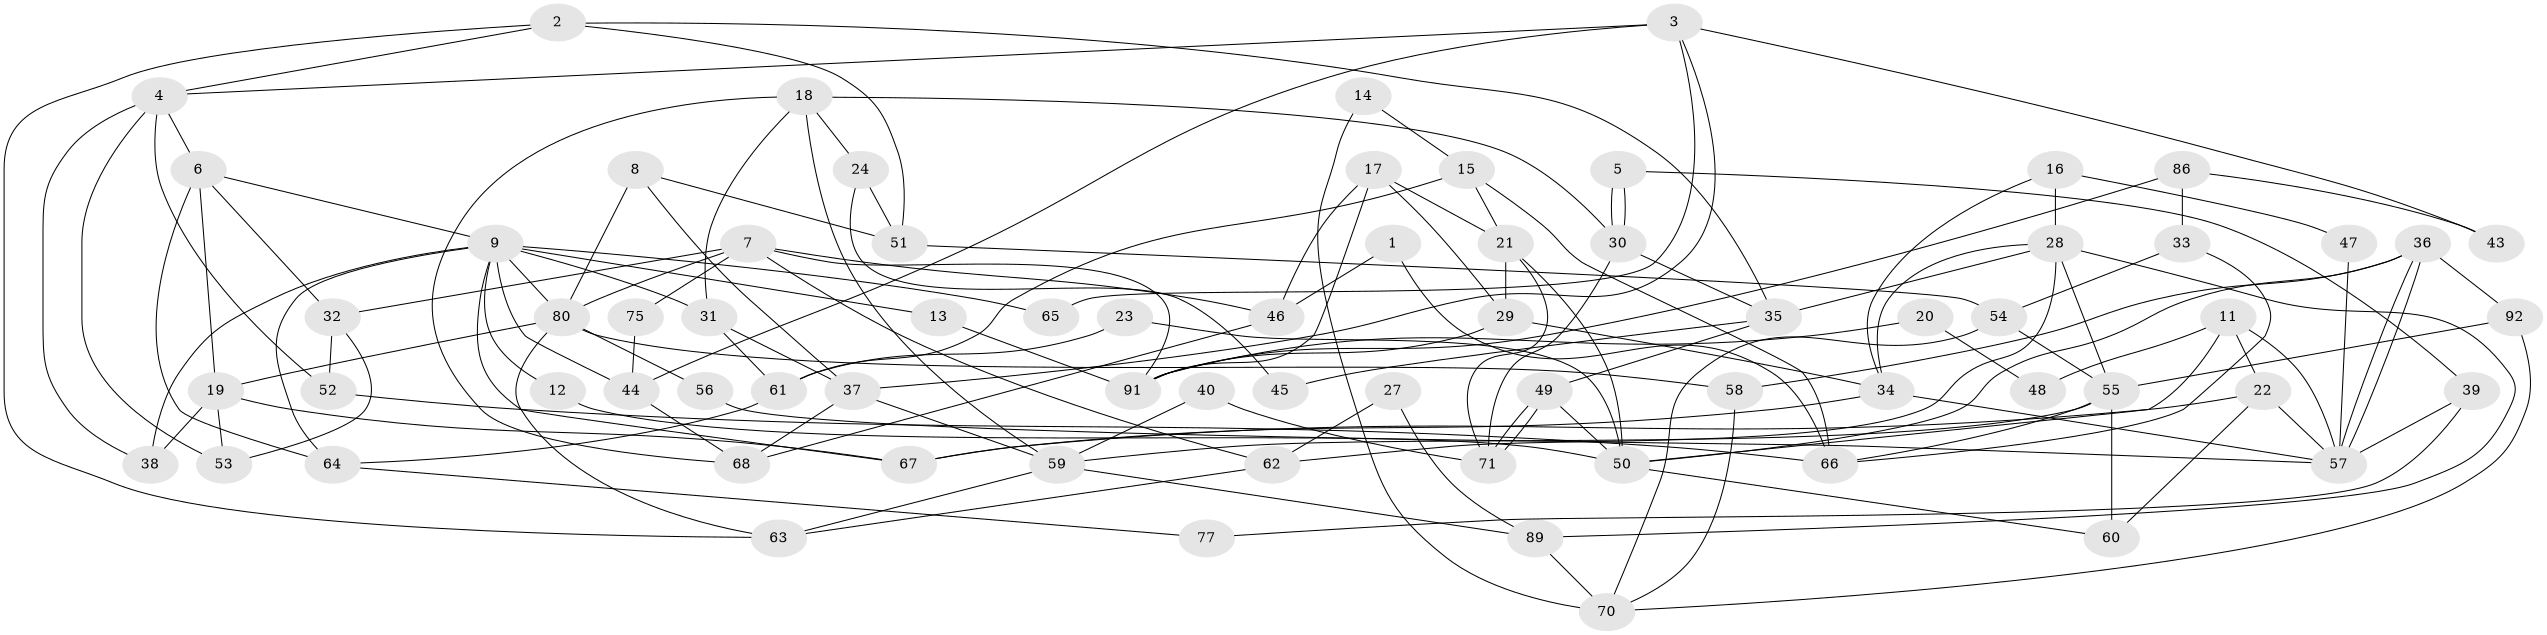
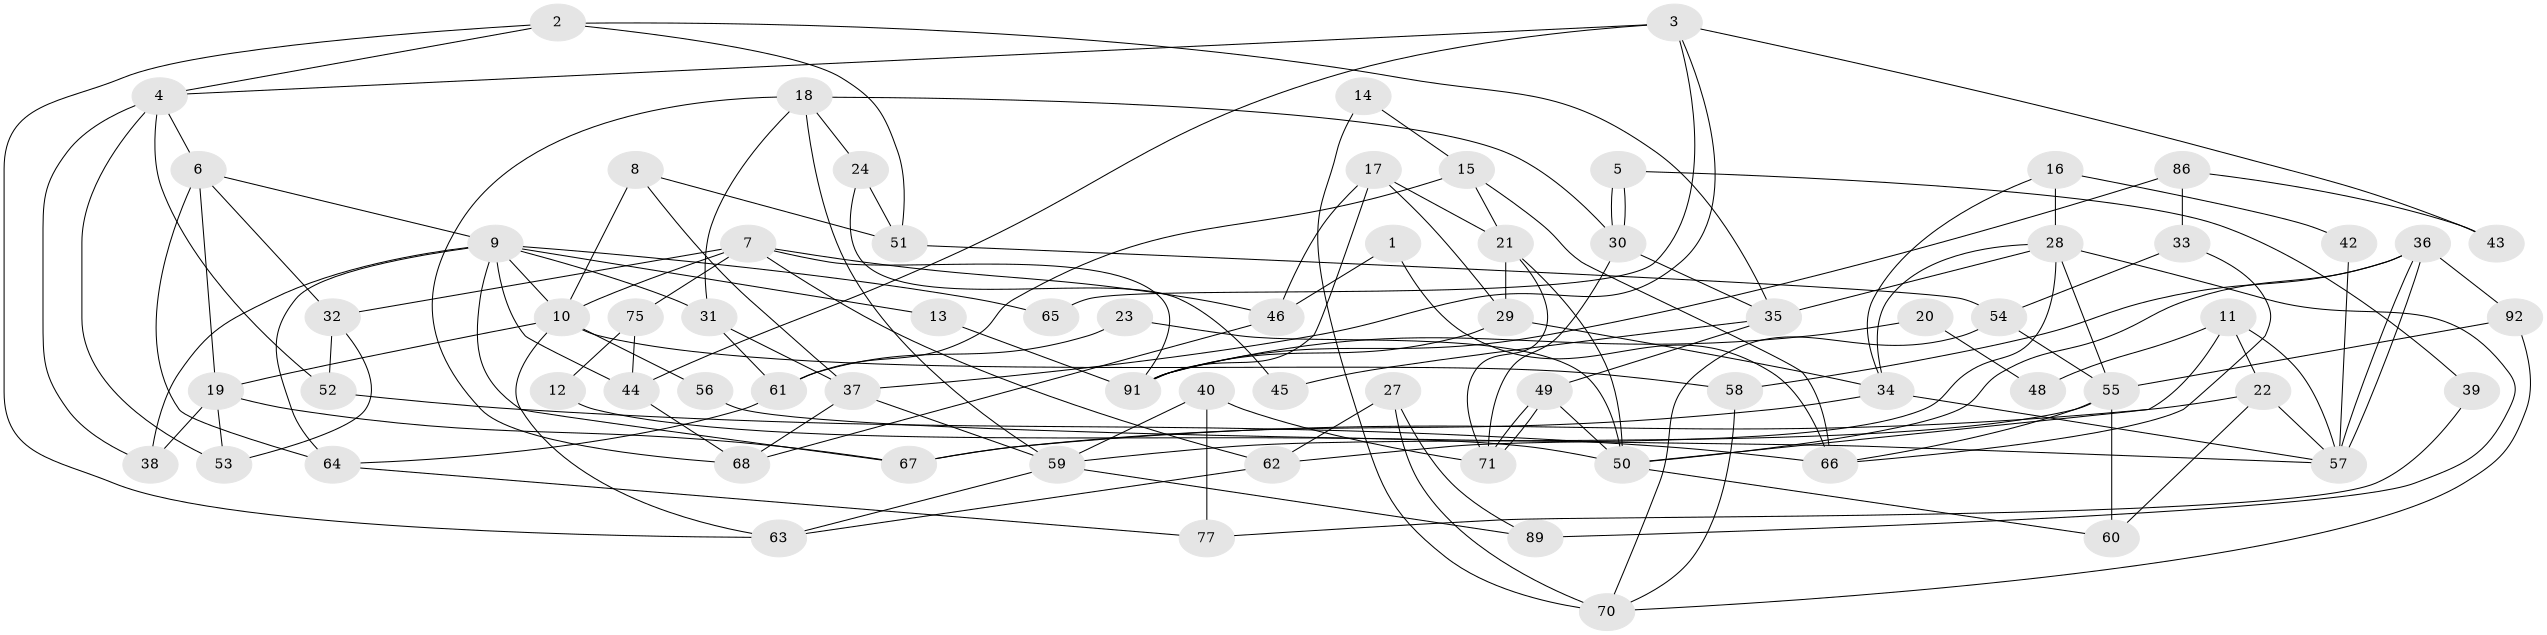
node "47": label "47" -> "42"
node "80": label "80" -> "10"
edge "9" -- "12": now "75" -- "12"
edge "39" -- "57": removed
edge "40" -- "77": added
edge "89" -- "70": now "27" -- "70"
